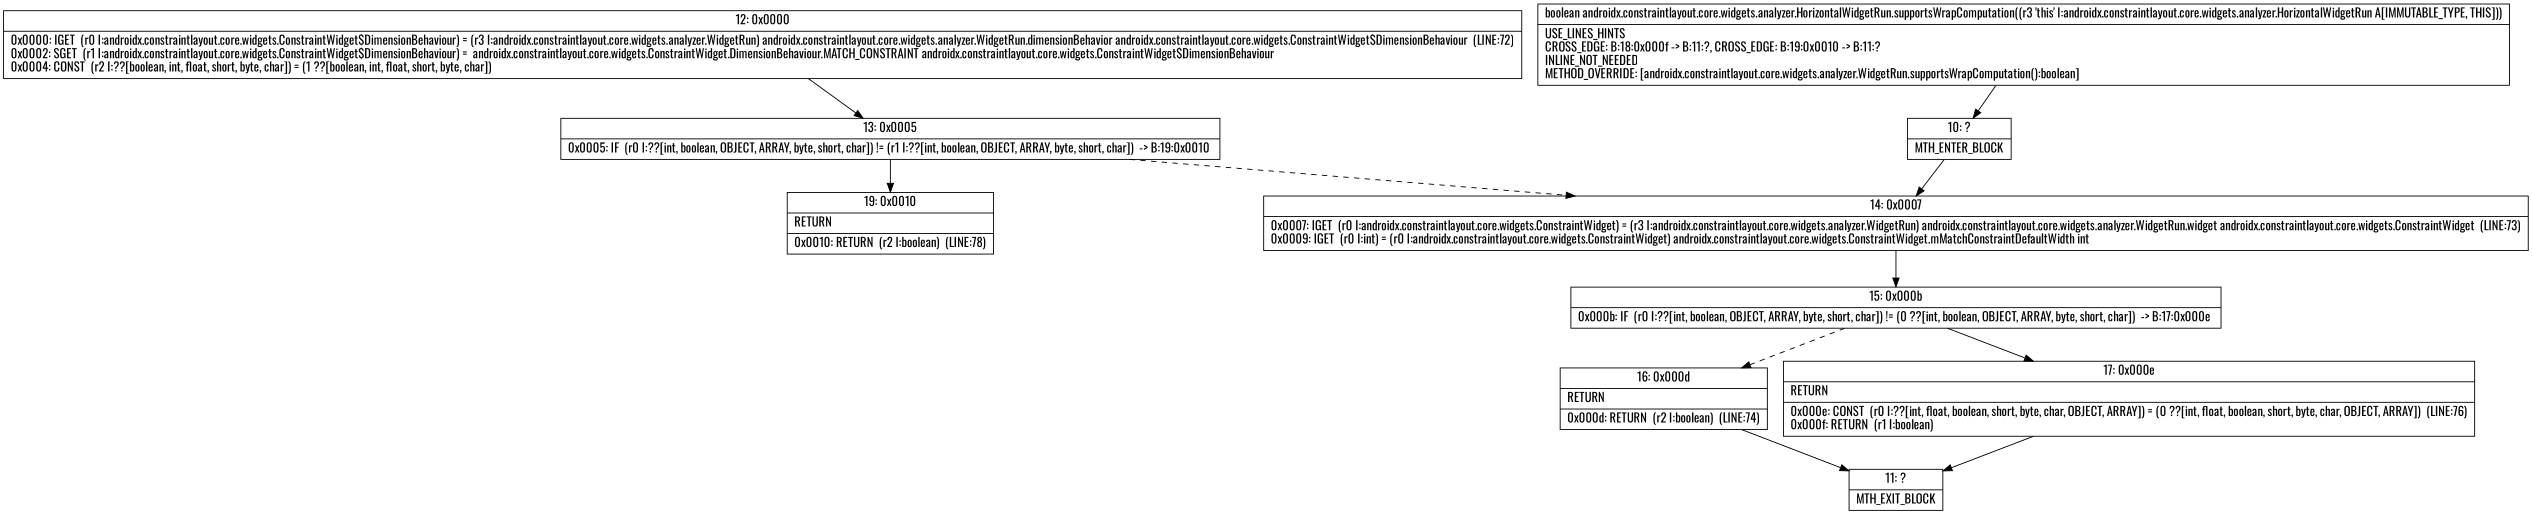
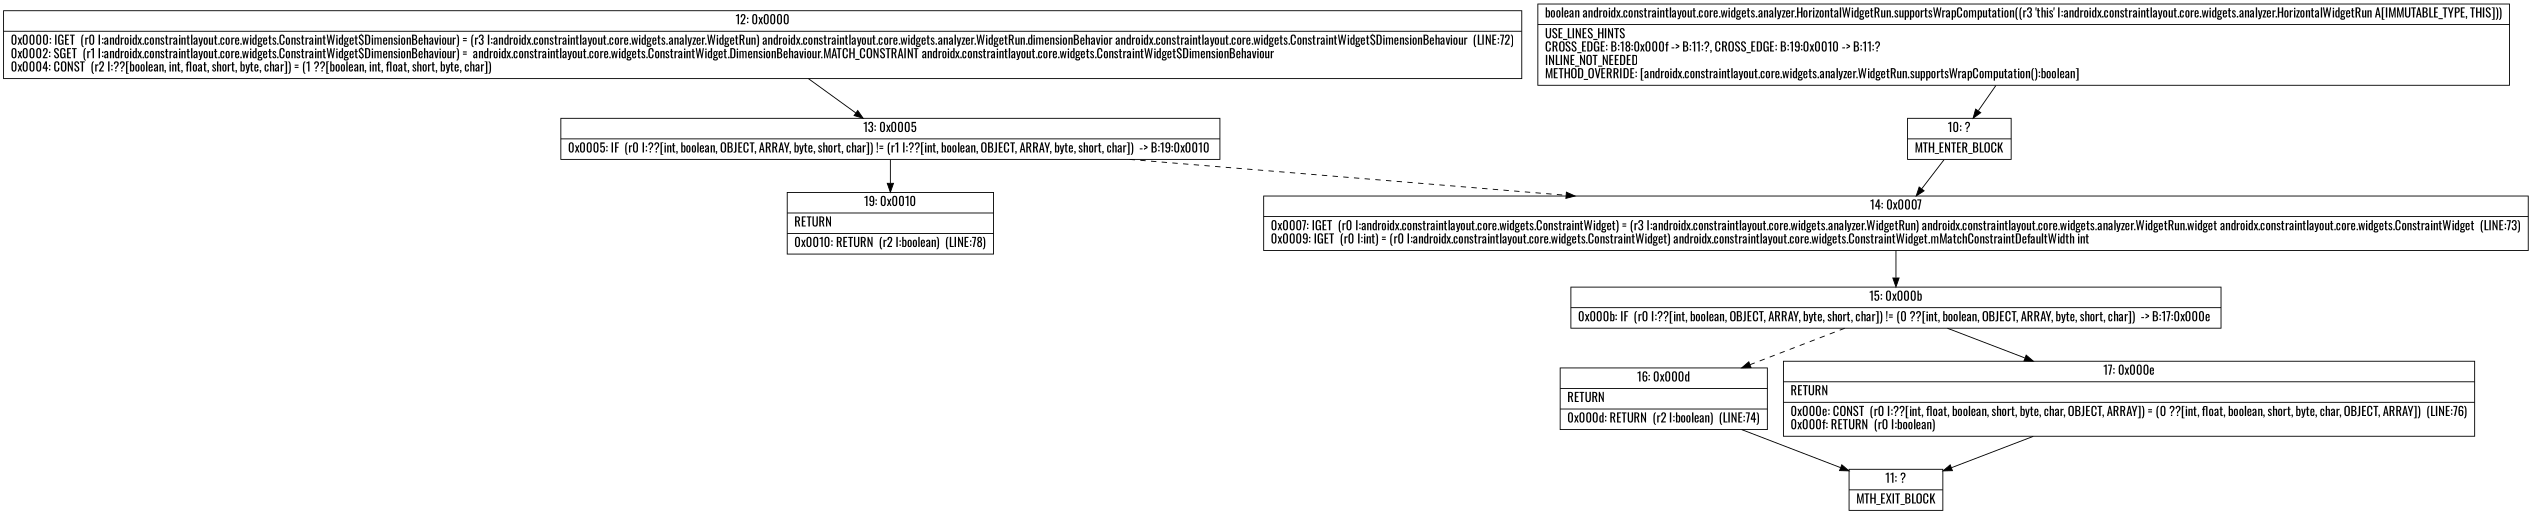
node "17: 0x000e": text "0x000f: RETURN  (r1 I:boolean)" -> "0x000f: RETURN  (r0 I:boolean)"
